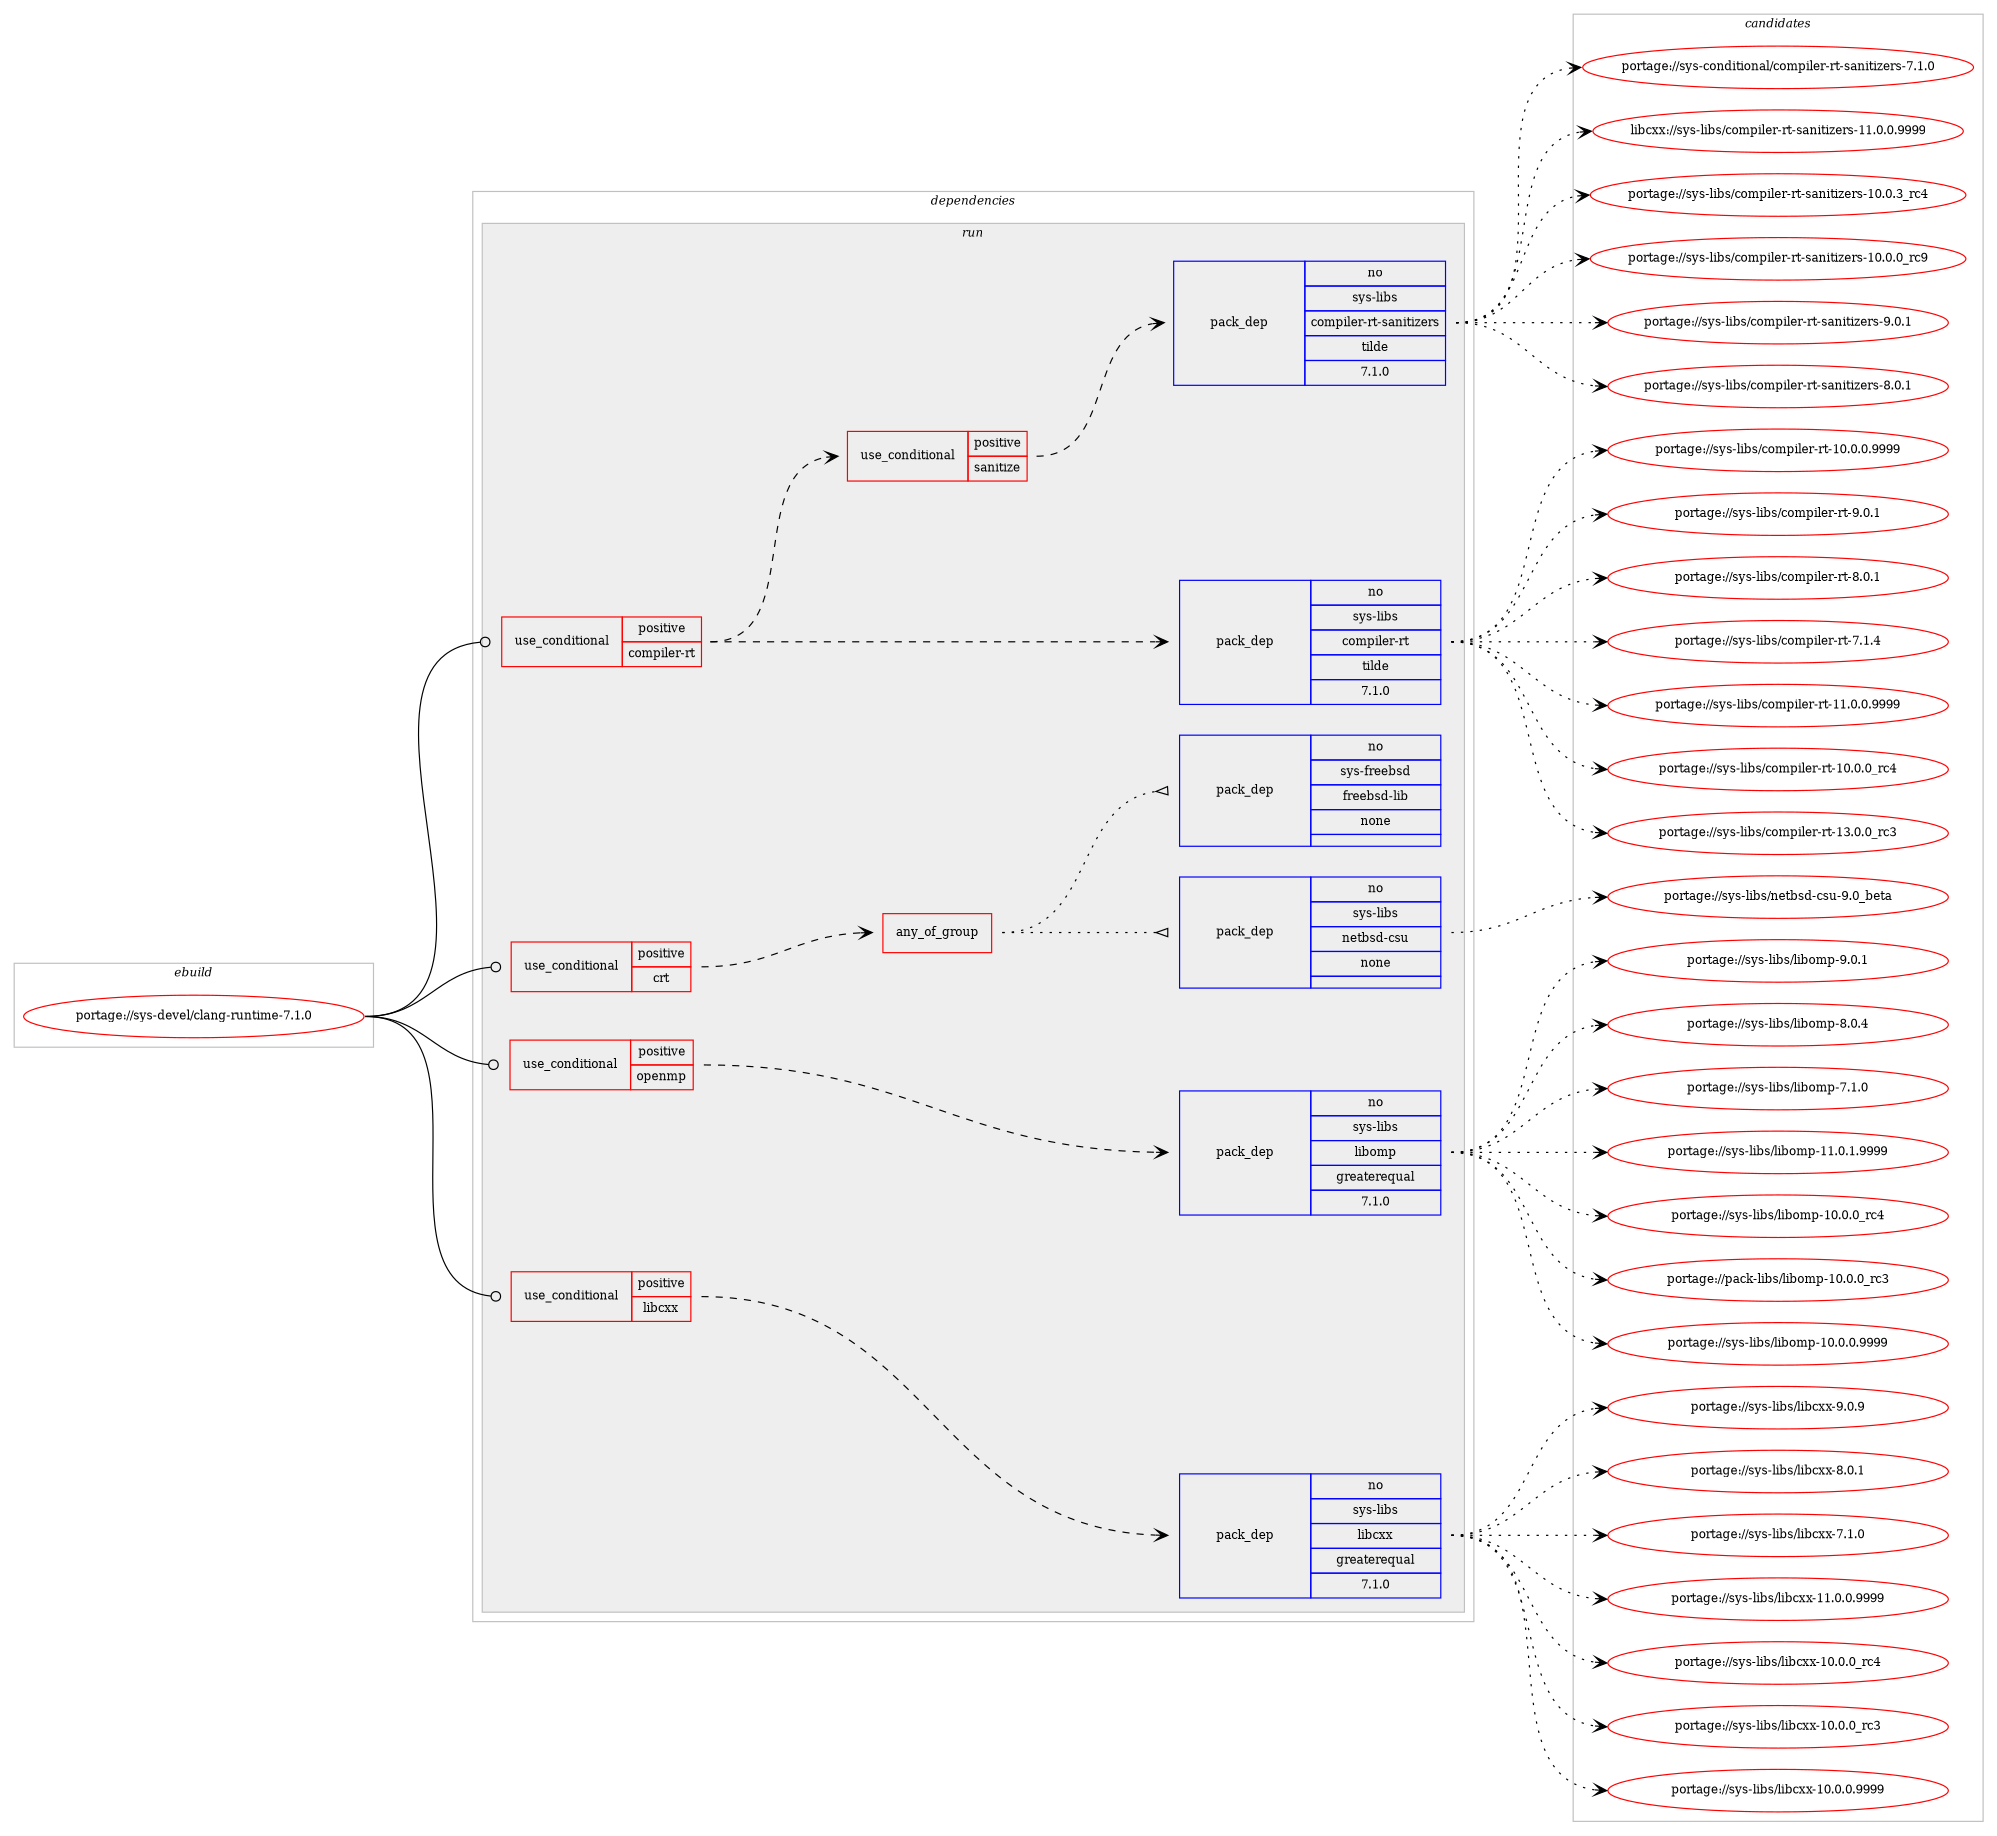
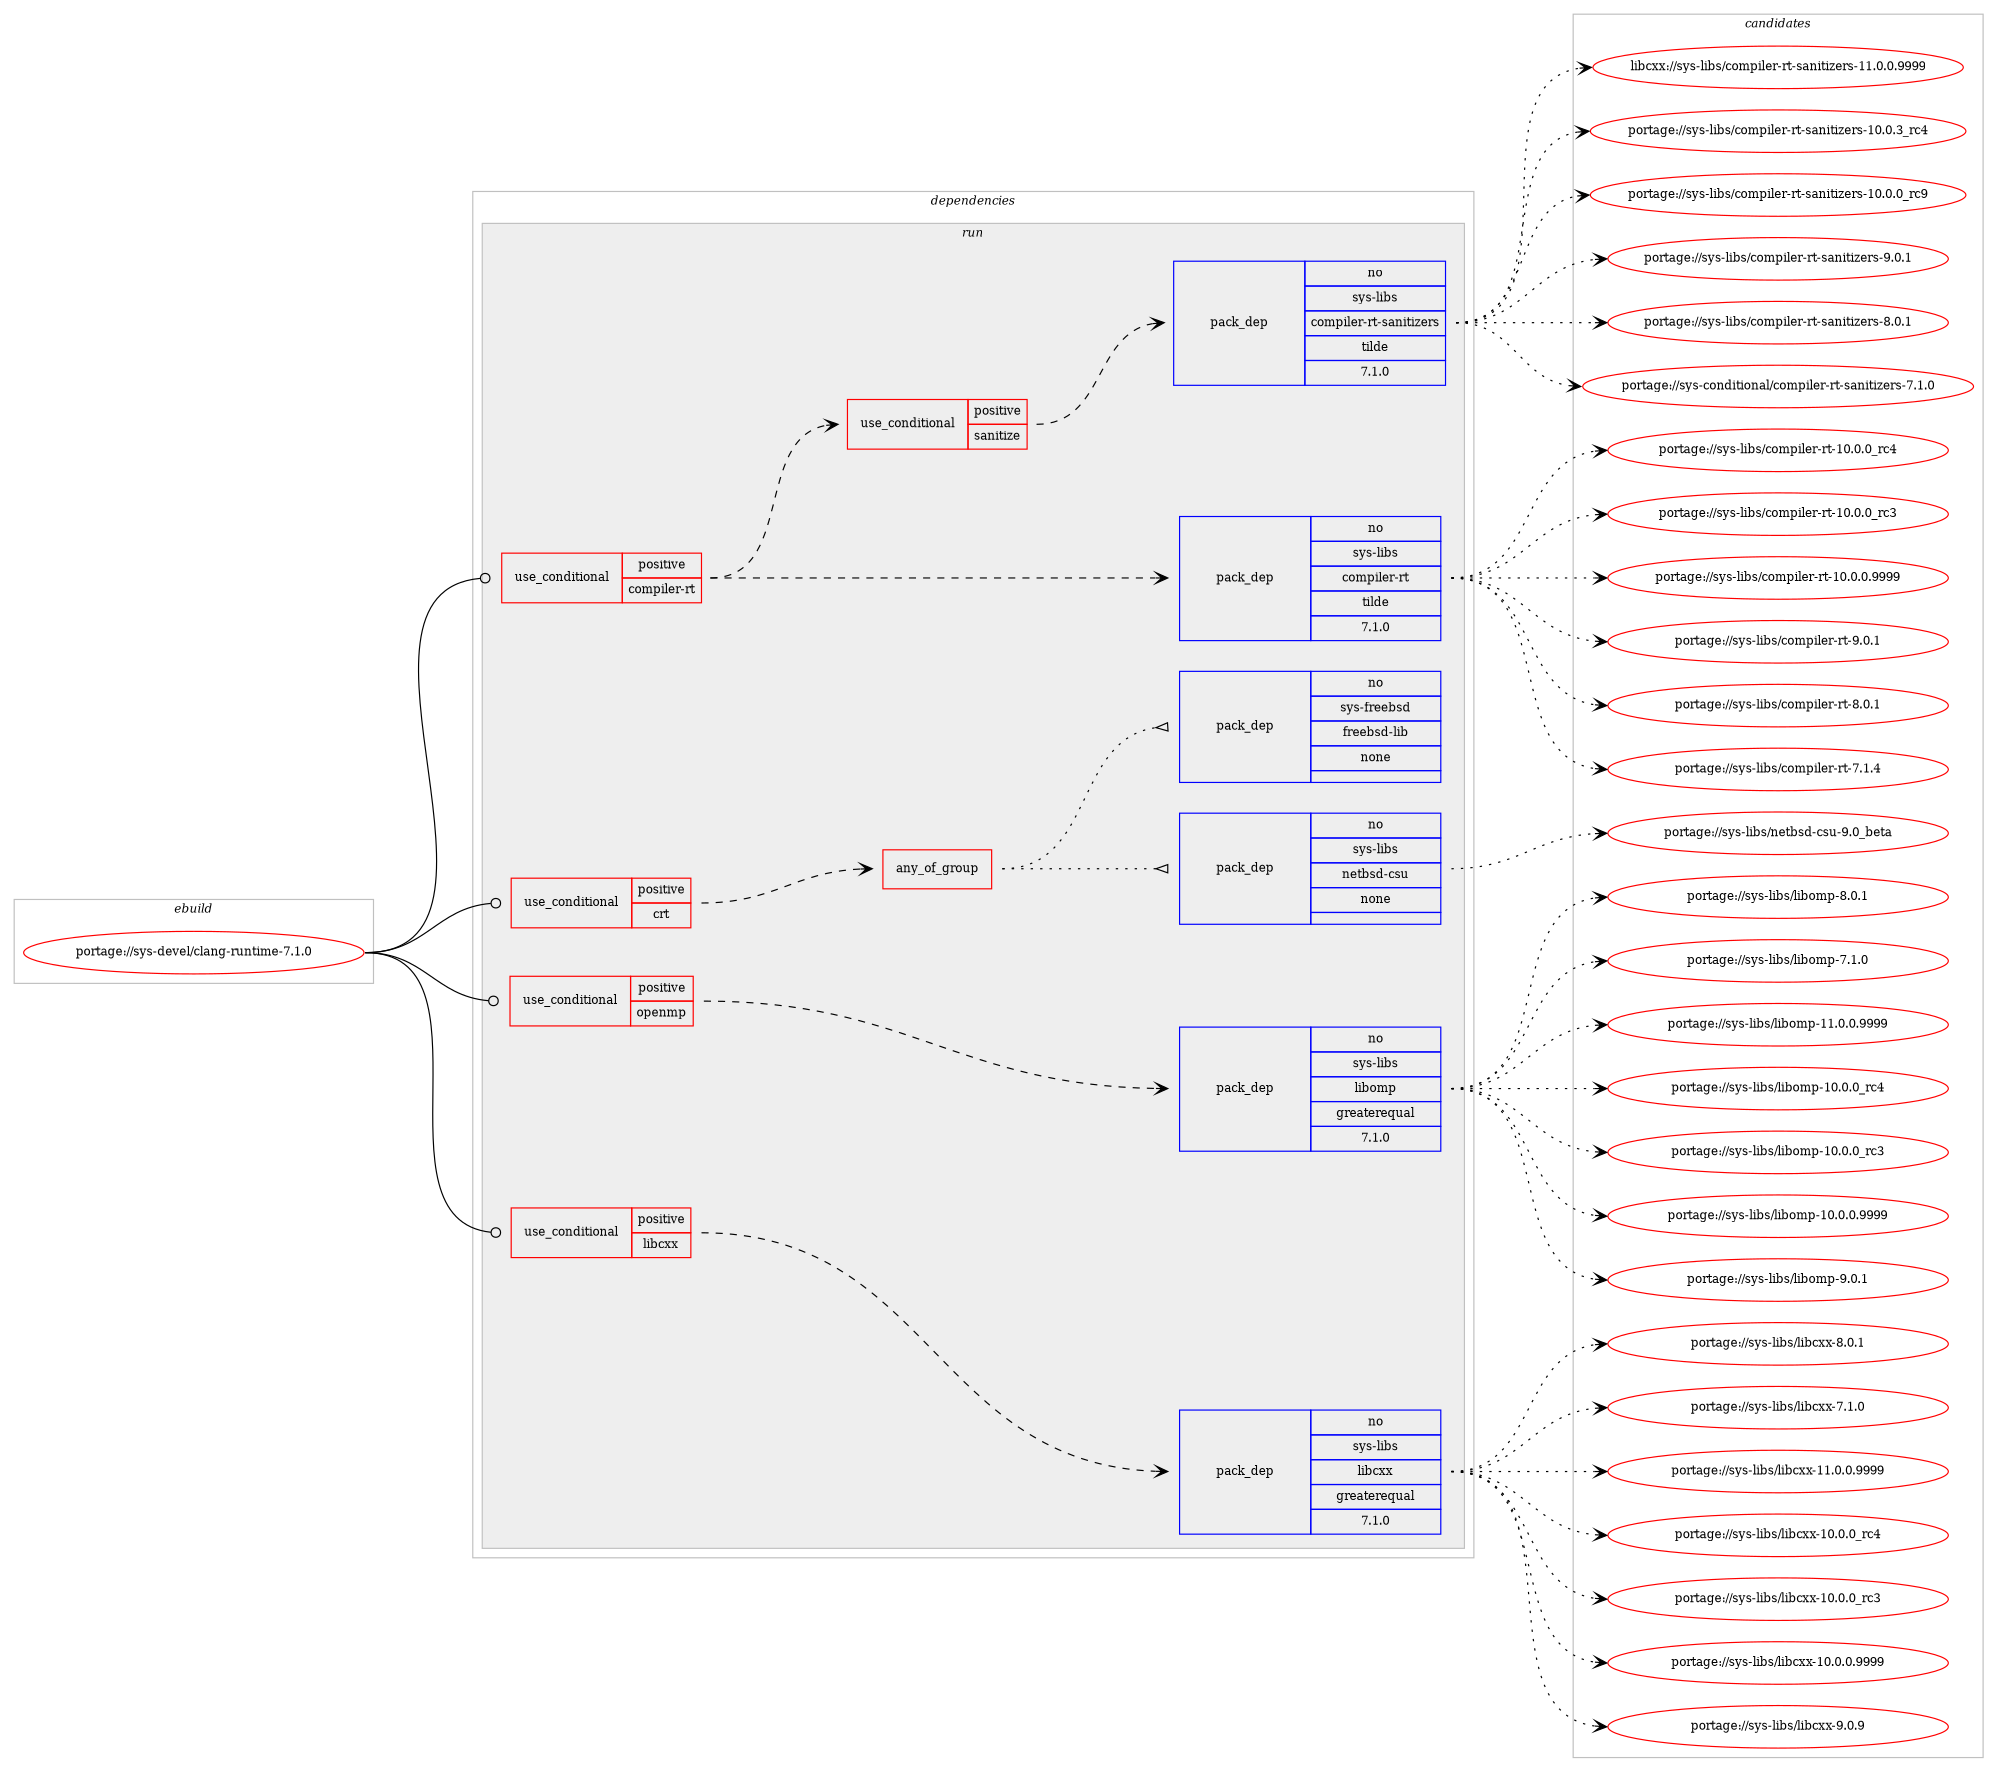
node "portage://sys-libs/compiler-rt-11.0.0.9999": removed
node "portage://sys-libs/compiler-rt-13.0.0_rc3": label "portage://sys-libs/compiler-rt-13.0.0_rc3" -> "portage://sys-libs/compiler-rt-10.0.0_rc3"
node "portage://sys-libs/libomp-8.0.4": label "portage://sys-libs/libomp-8.0.4" -> "portage://sys-libs/libomp-8.0.1"
node "portage://sys-libs/libomp-11.0.1.9999": label "portage://sys-libs/libomp-11.0.1.9999" -> "portage://sys-libs/libomp-11.0.0.9999"
node "portage://pack-libs/libomp-10.0.0_rc3": label "portage://pack-libs/libomp-10.0.0_rc3" -> "portage://sys-libs/libomp-10.0.0_rc3"
